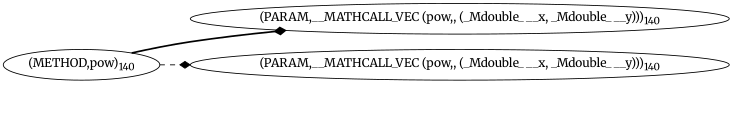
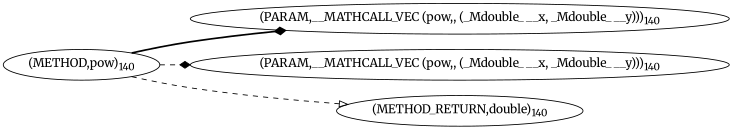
node "(METHOD_RETURN,double)": added
